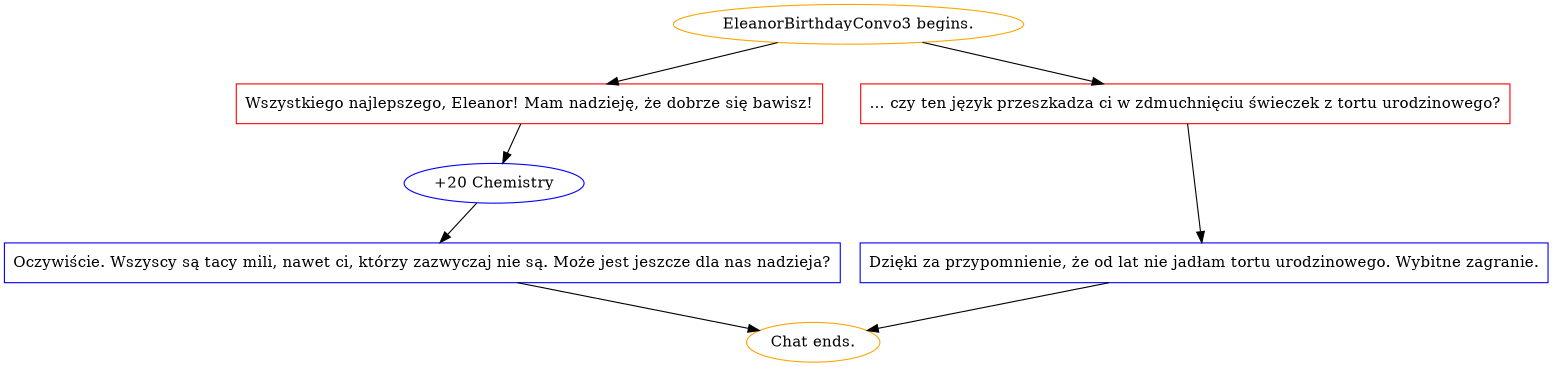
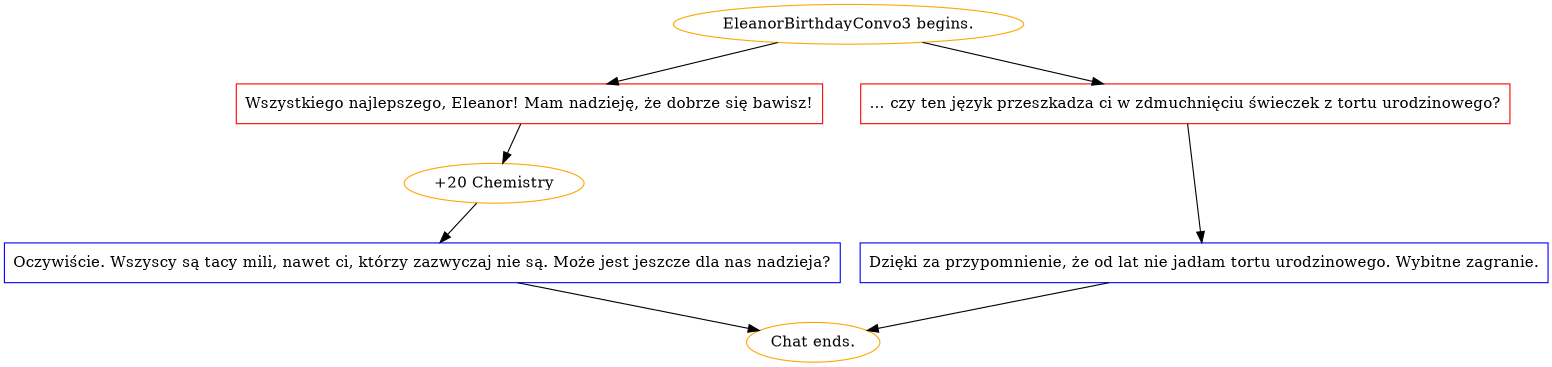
node "+20 Chemistry": color blue -> orange
